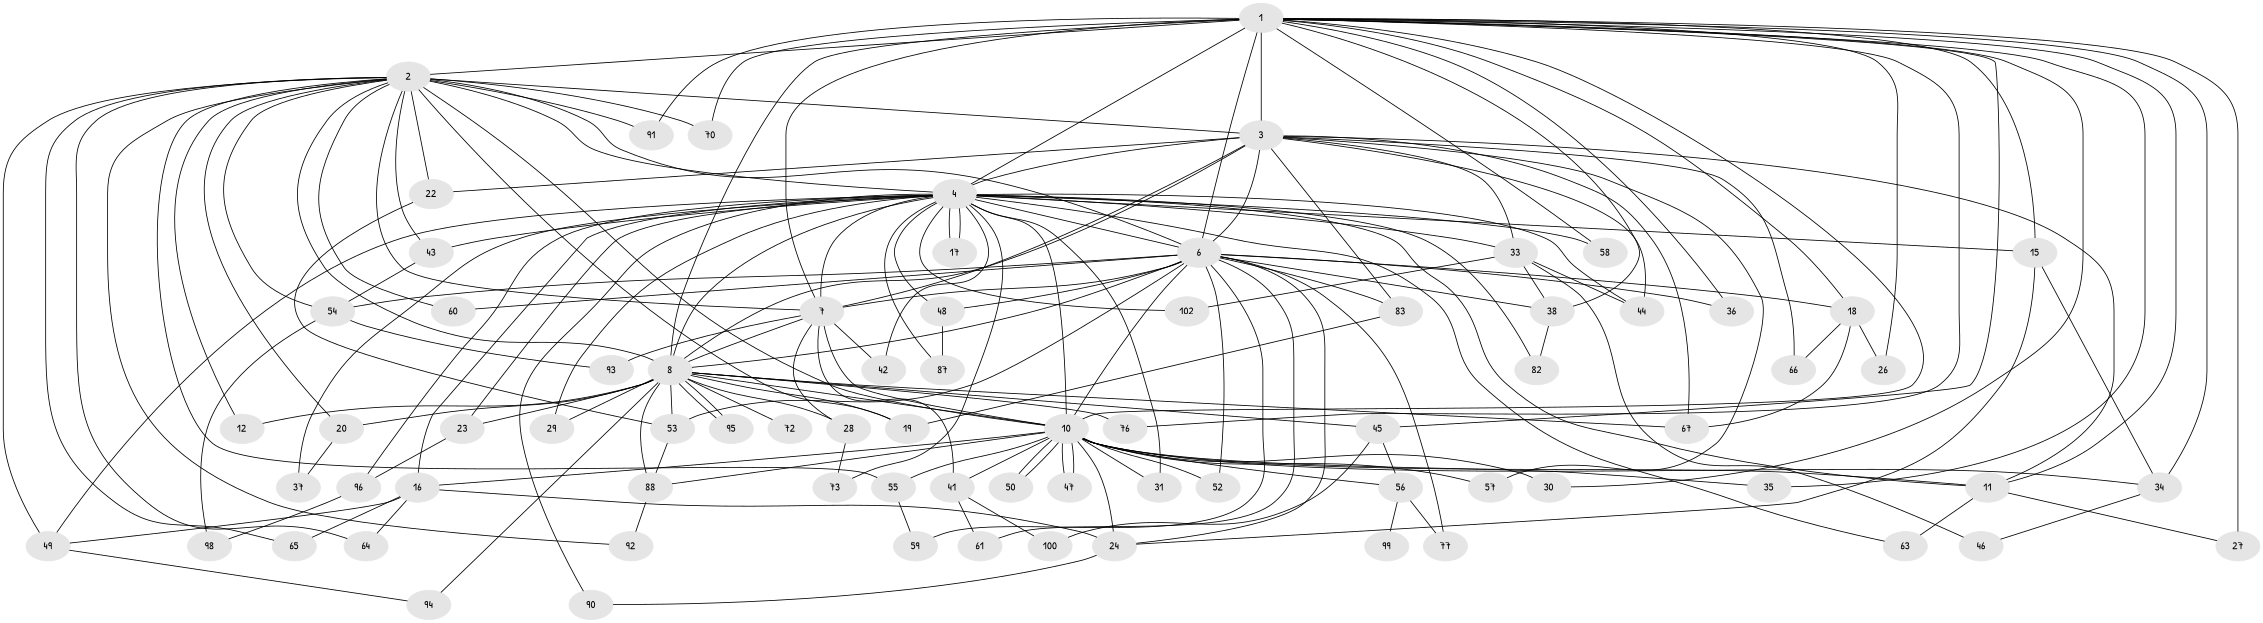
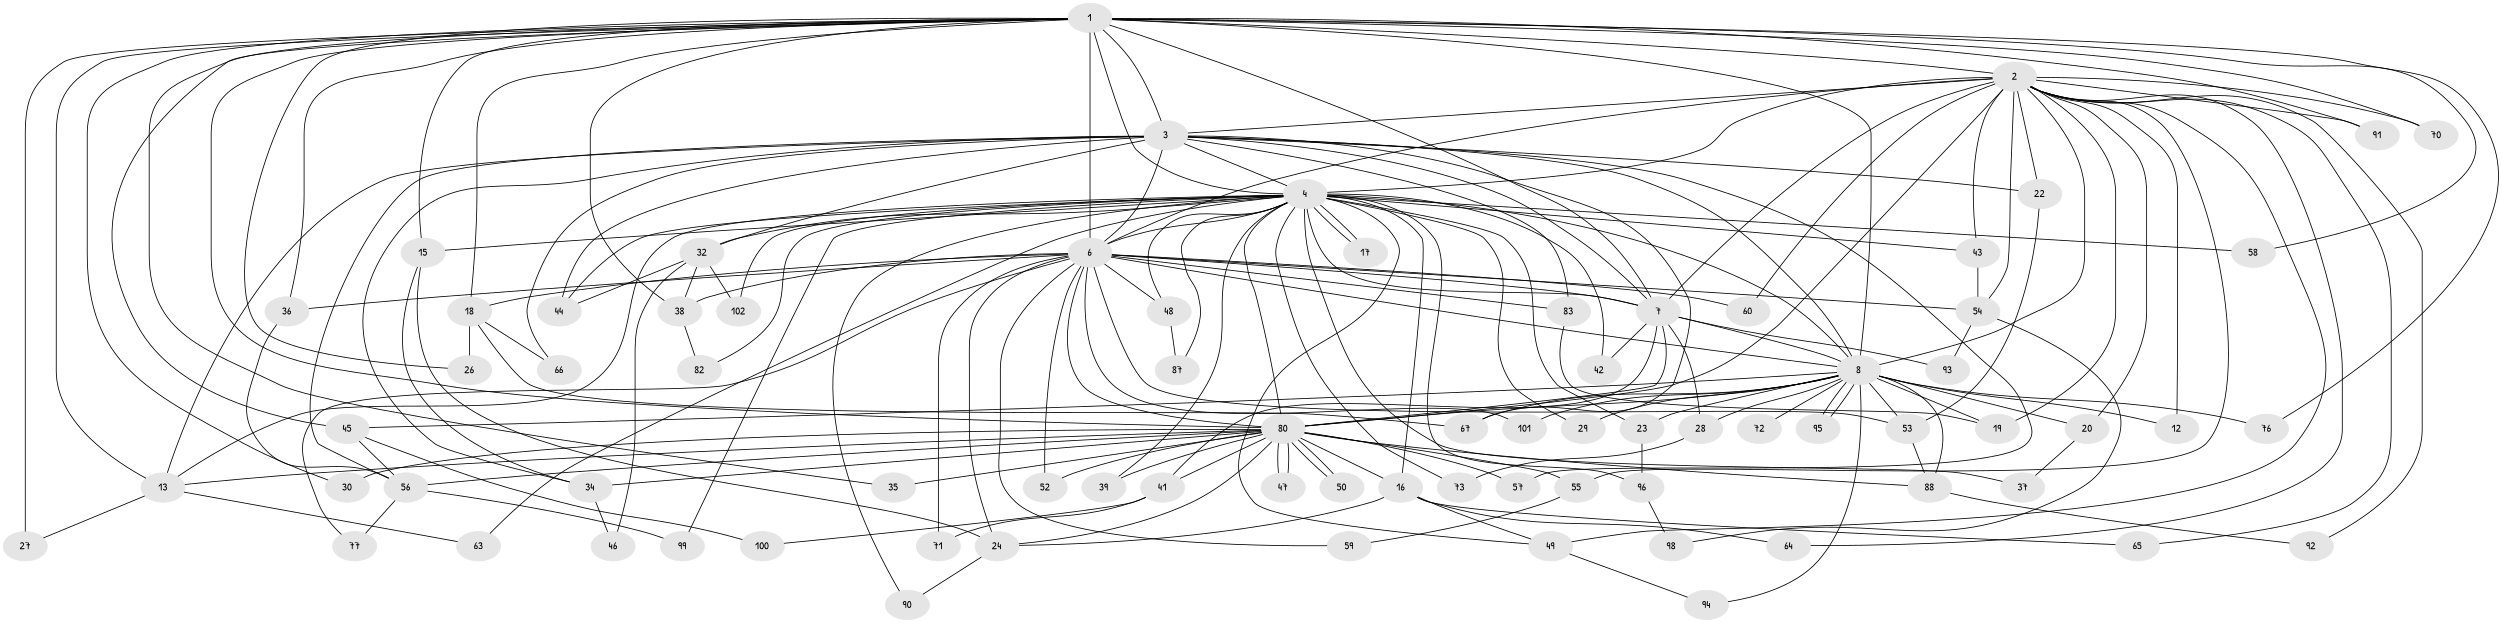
edge "1" -- "34": now "3" -- "34"
edge "3" -- "56": added
edge "4" -- "99": added
node "33": label "33" -> "32"
node "10": label "10" -> "80"
node "101": added
edge "36" -- "56": added
node "31": label "31" -> "39"
node "11": label "11" -> "13"
node "61": label "61" -> "71"
